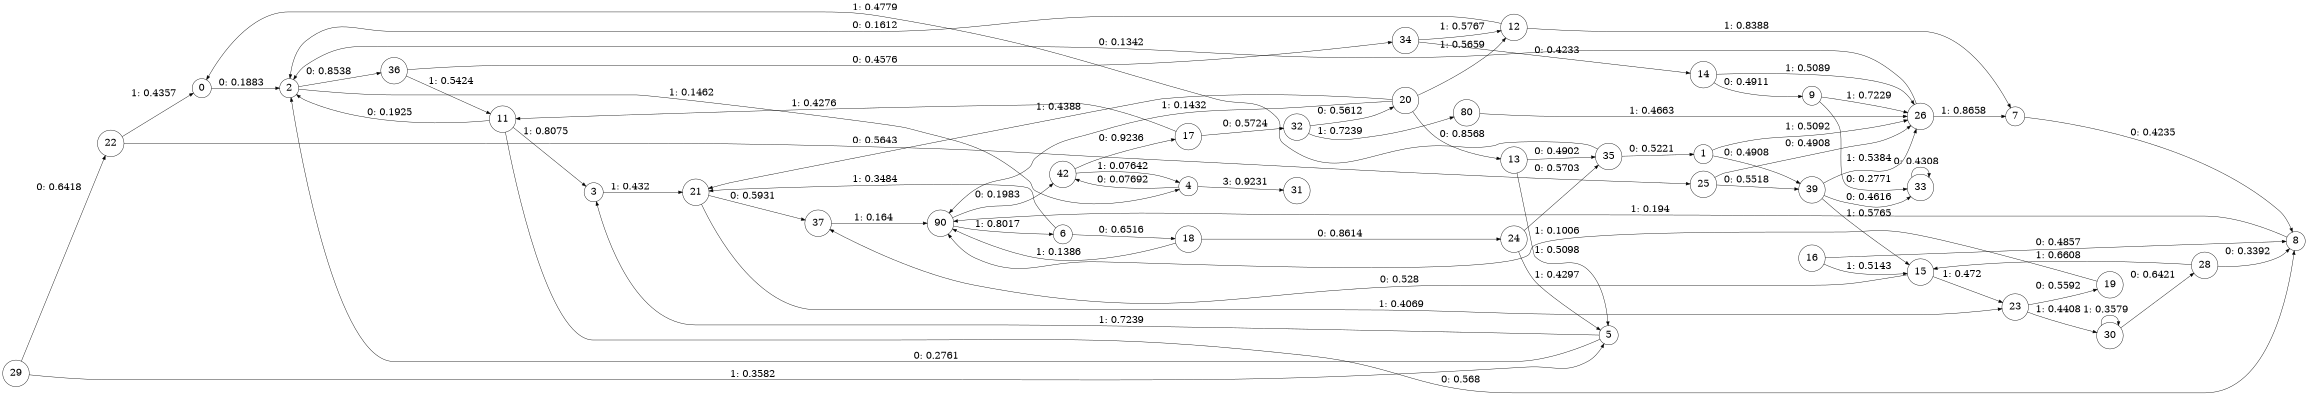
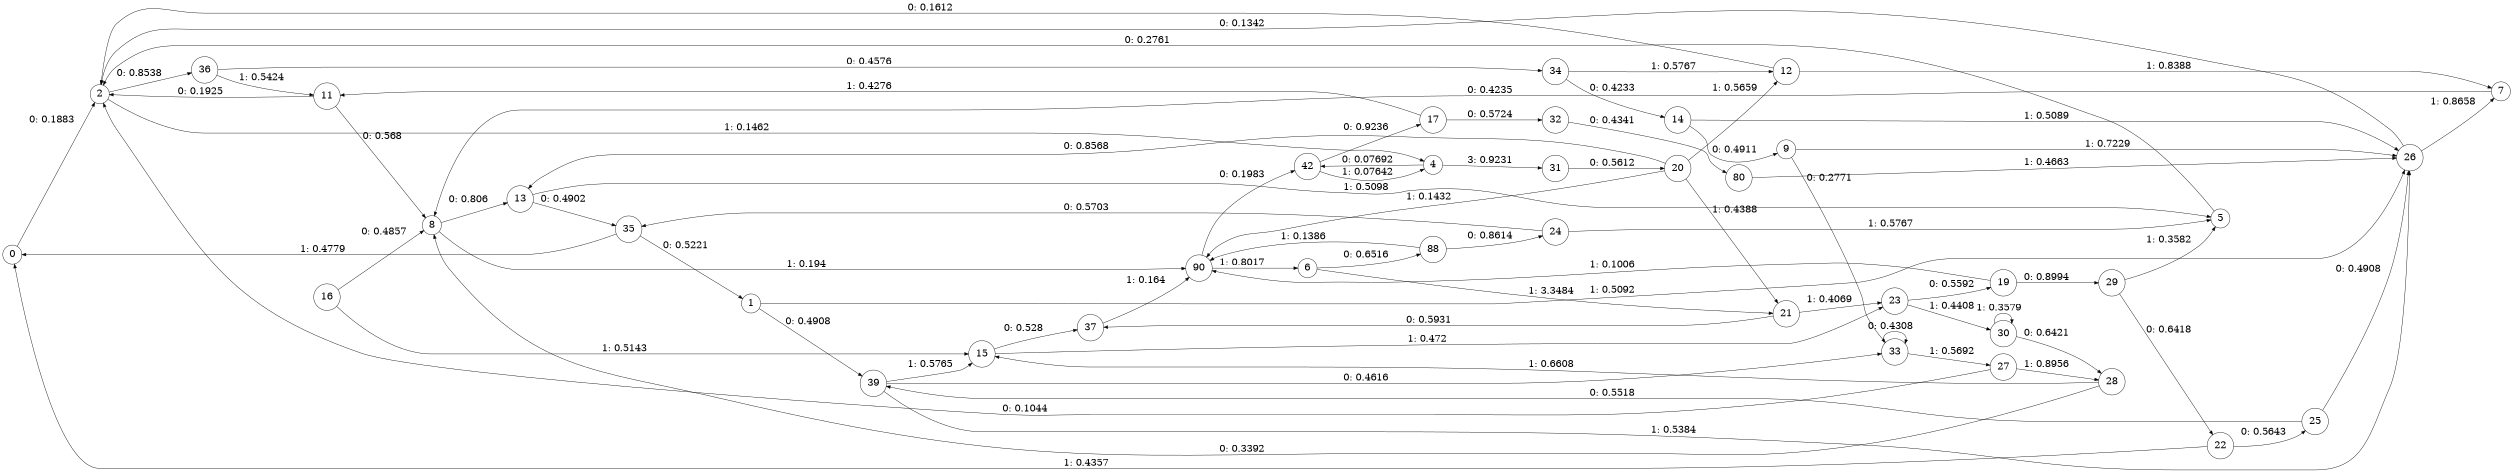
edge "32" -> "20": now "31" -> "20"
edge "32" -> "80": label "1: 0.7239   " -> "0: 0.4341   "
edge "6" -> "21": label "1: 0.3484   " -> "1: 3.3484   "
node "3": removed
edge "8" -> "13": added, label "0: 0.806"
node "18": label "18" -> "88"
edge "24" -> "5": label "1: 0.4297   " -> "1: 0.5767   "
edge "19" -> "29": added, label "0: 0.8994"
node "27": added
